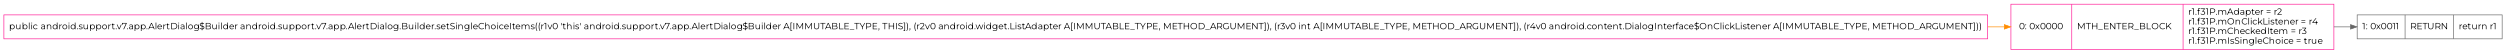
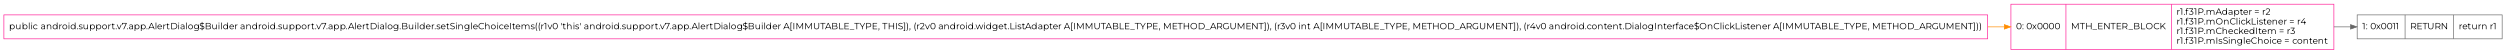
node "0: 0x0000": text "r1.f31P.mIsSingleChoice = true" -> "r1.f31P.mIsSingleChoice = content"
